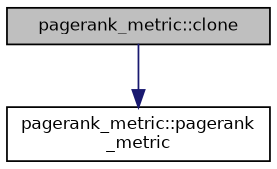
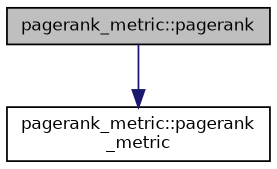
node "pagerank_metric::clone": label "pagerank_metric::clone" -> "pagerank_metric::pagerank"
